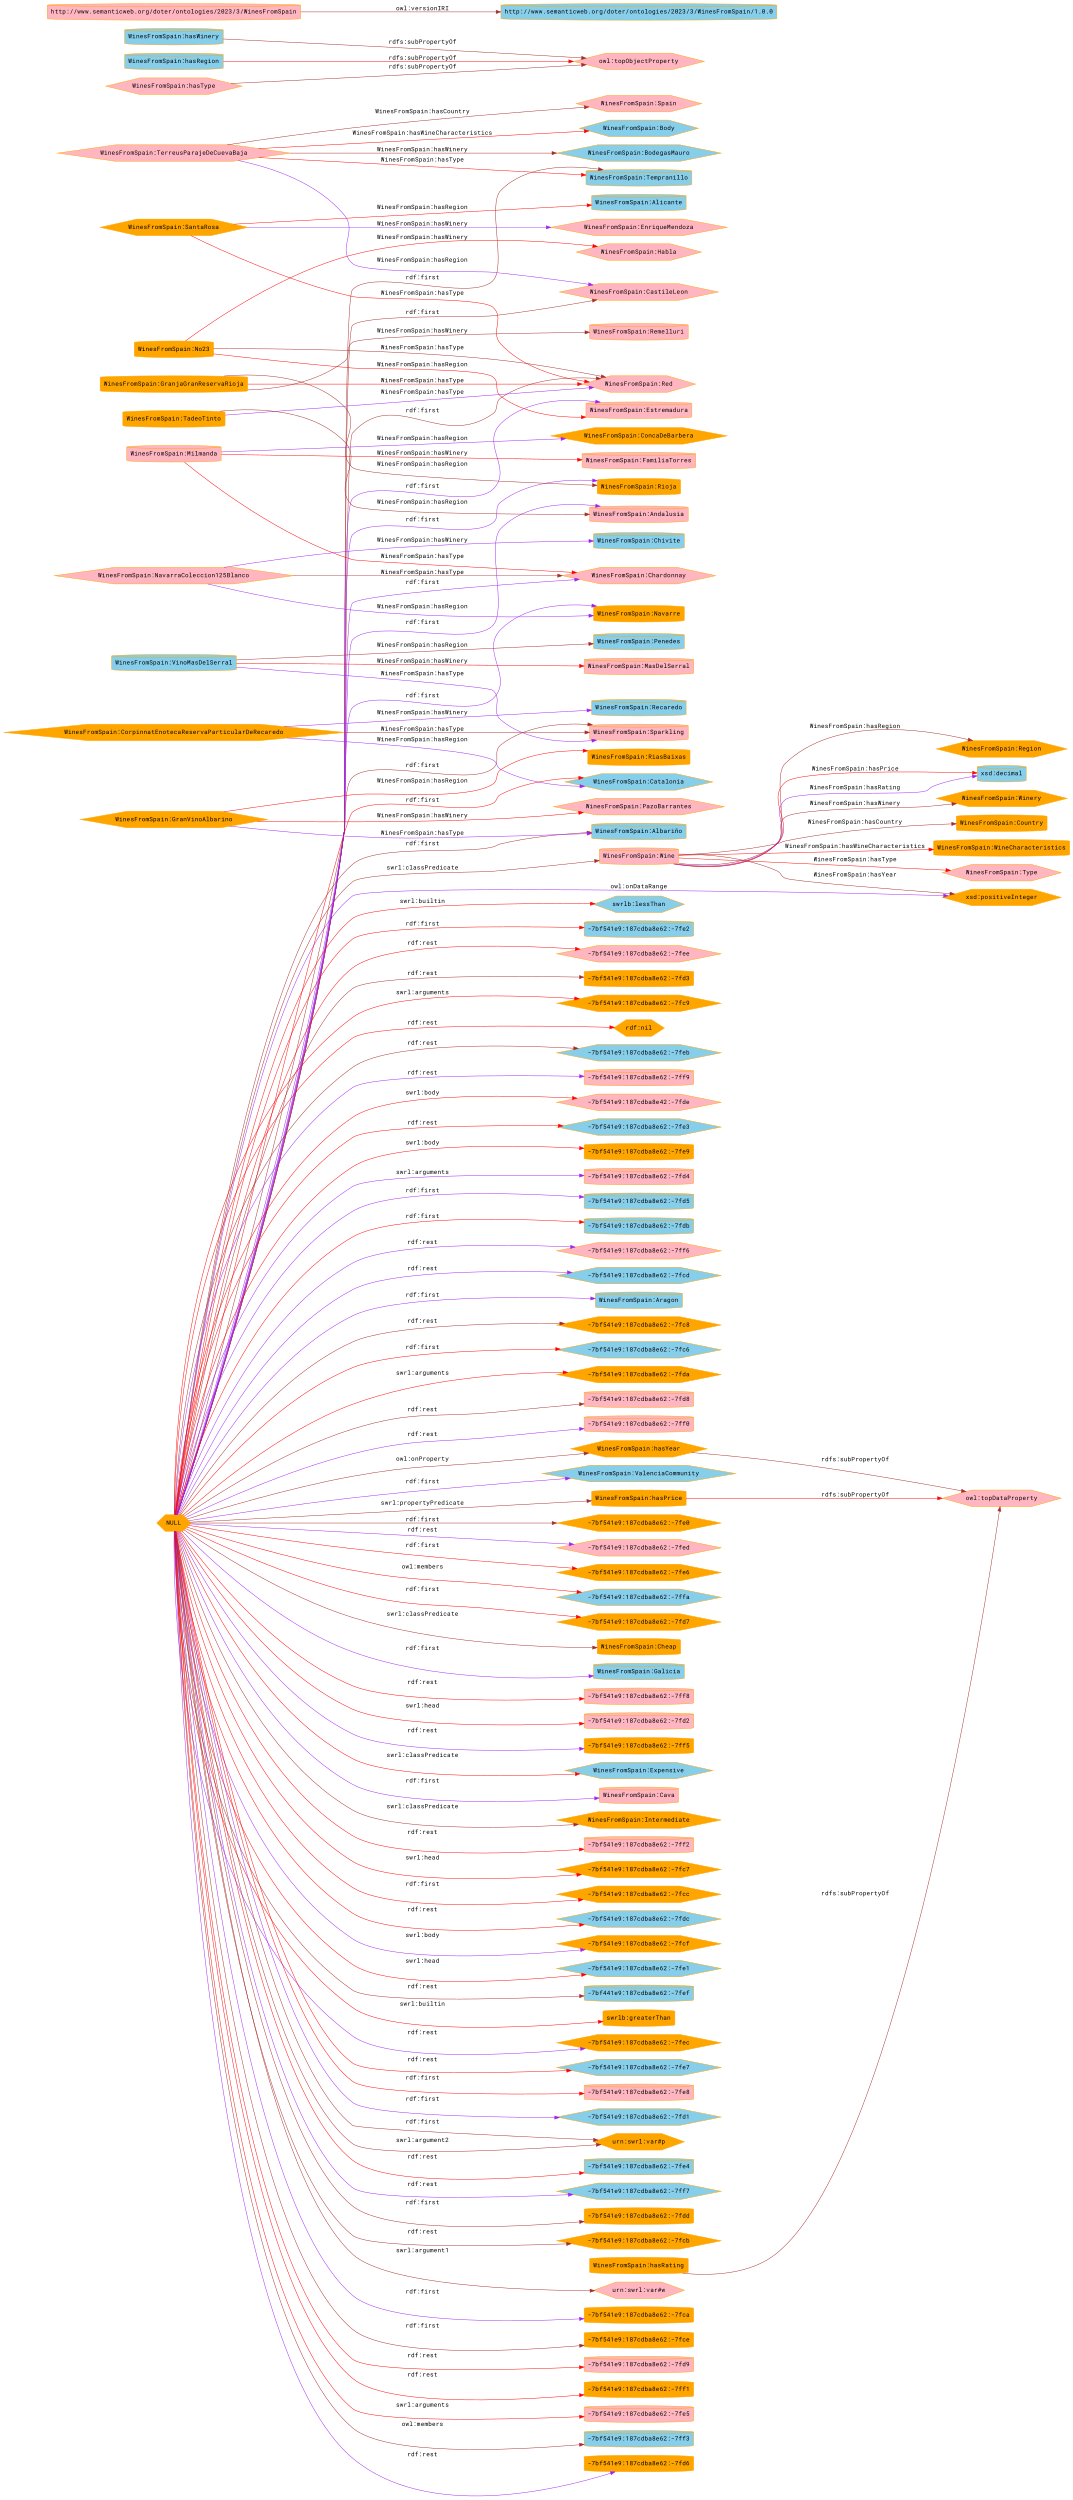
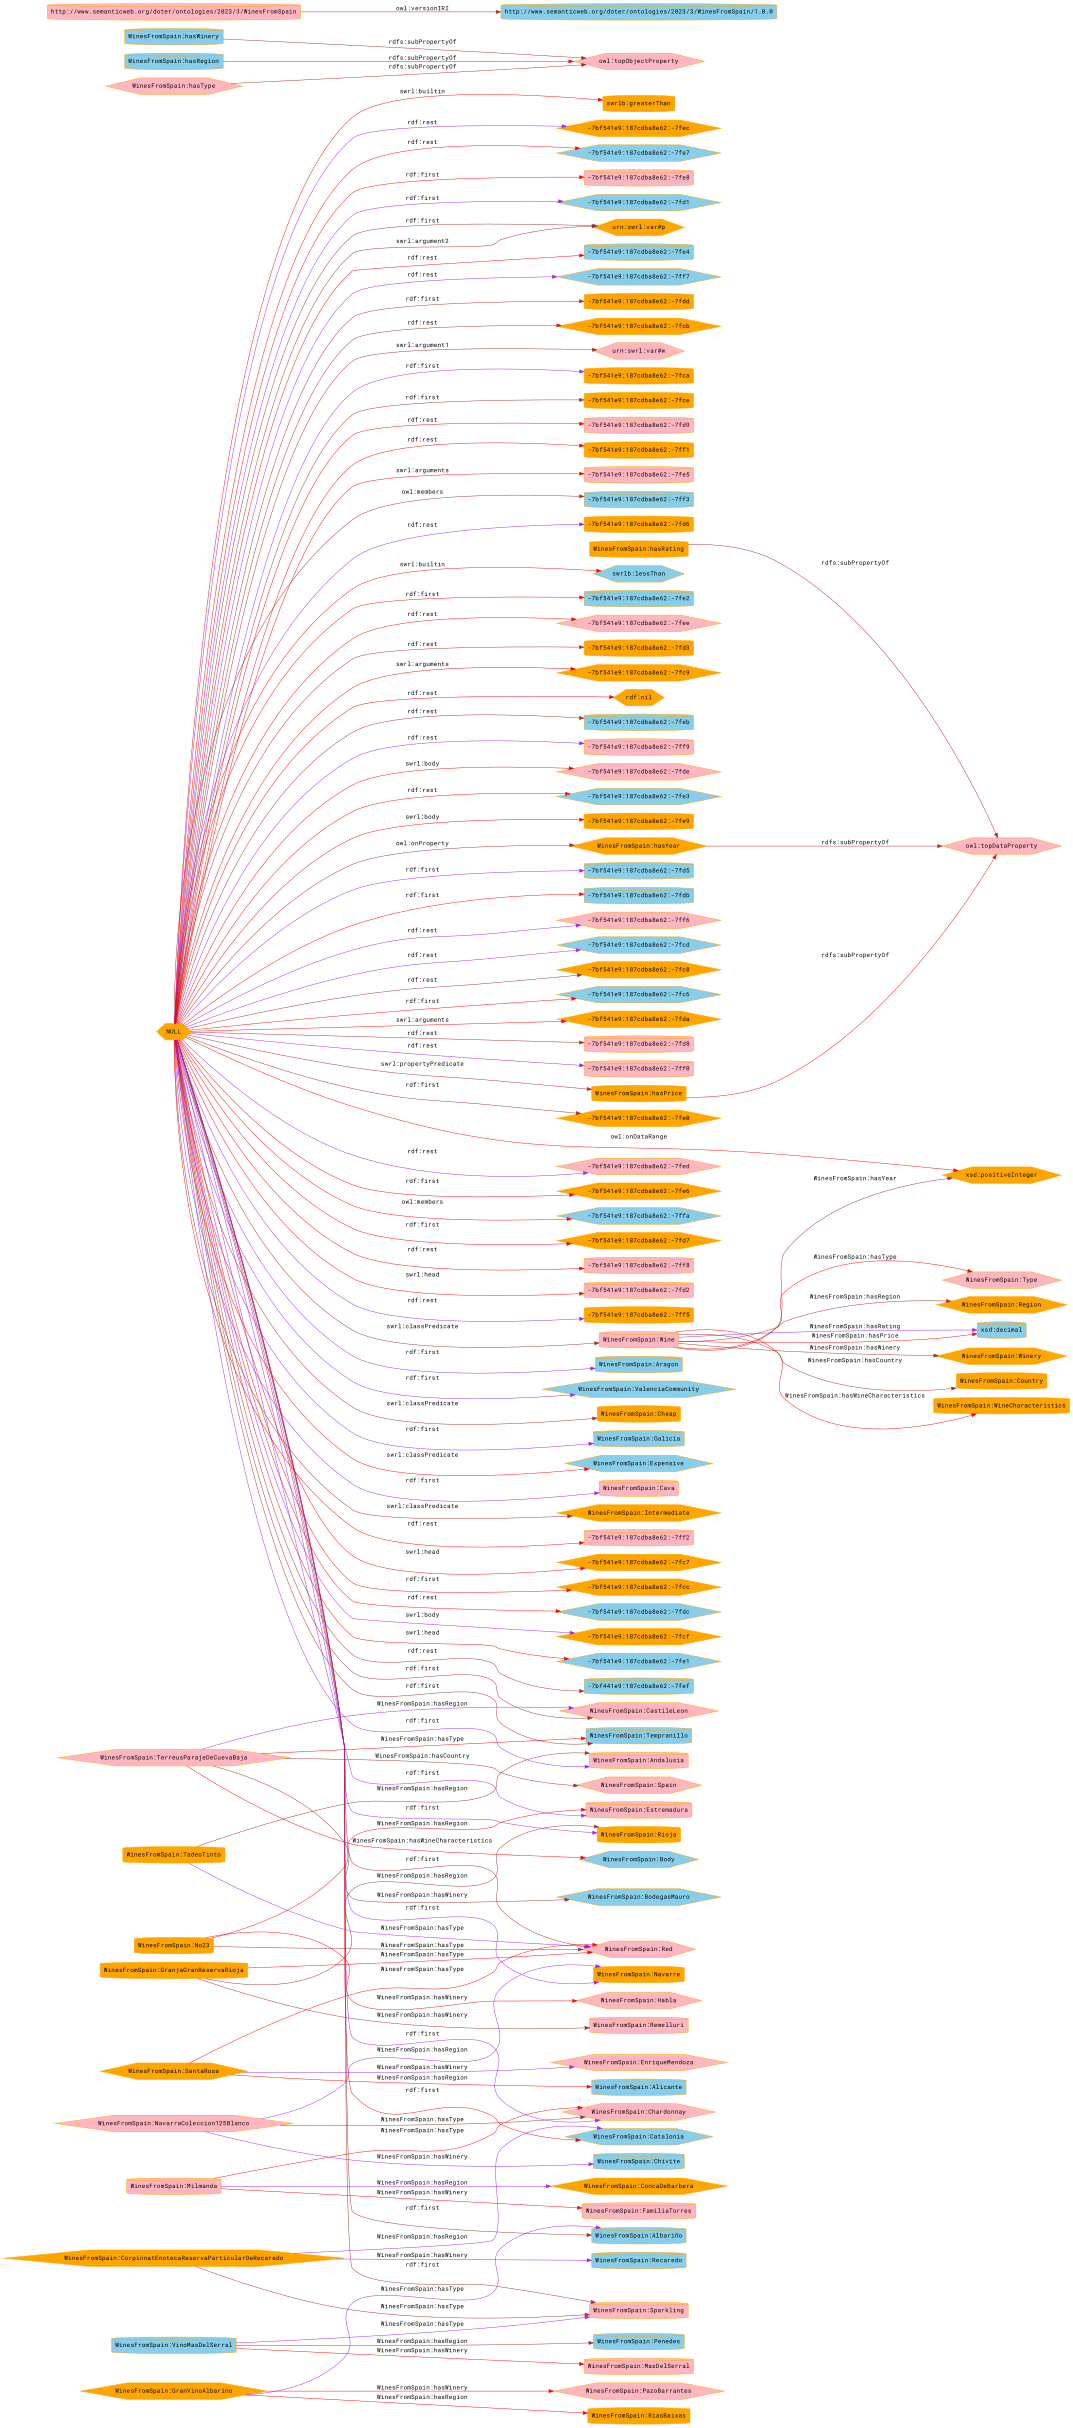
edge "NULL" -> "xsd:positiveInteger": color purple -> red
node "-7bf541e9:187cdba8e62:-7feb": shape hexagon -> cylinder
node "-7bf541e9:187cdba8e42:-7fde": label "-7bf541e9:187cdba8e42:-7fde" -> "-7bf541e9:187cdba8e62:-7fde"
node "-7bf541e9:187cdba8e62:-7fd4": removed
